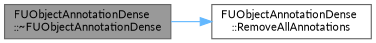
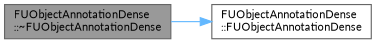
node "FUObjectAnnotationDense ::RemoveAllAnnotations": label "FUObjectAnnotationDense ::RemoveAllAnnotations" -> "FUObjectAnnotationDense ::FUObjectAnnotationDense"
